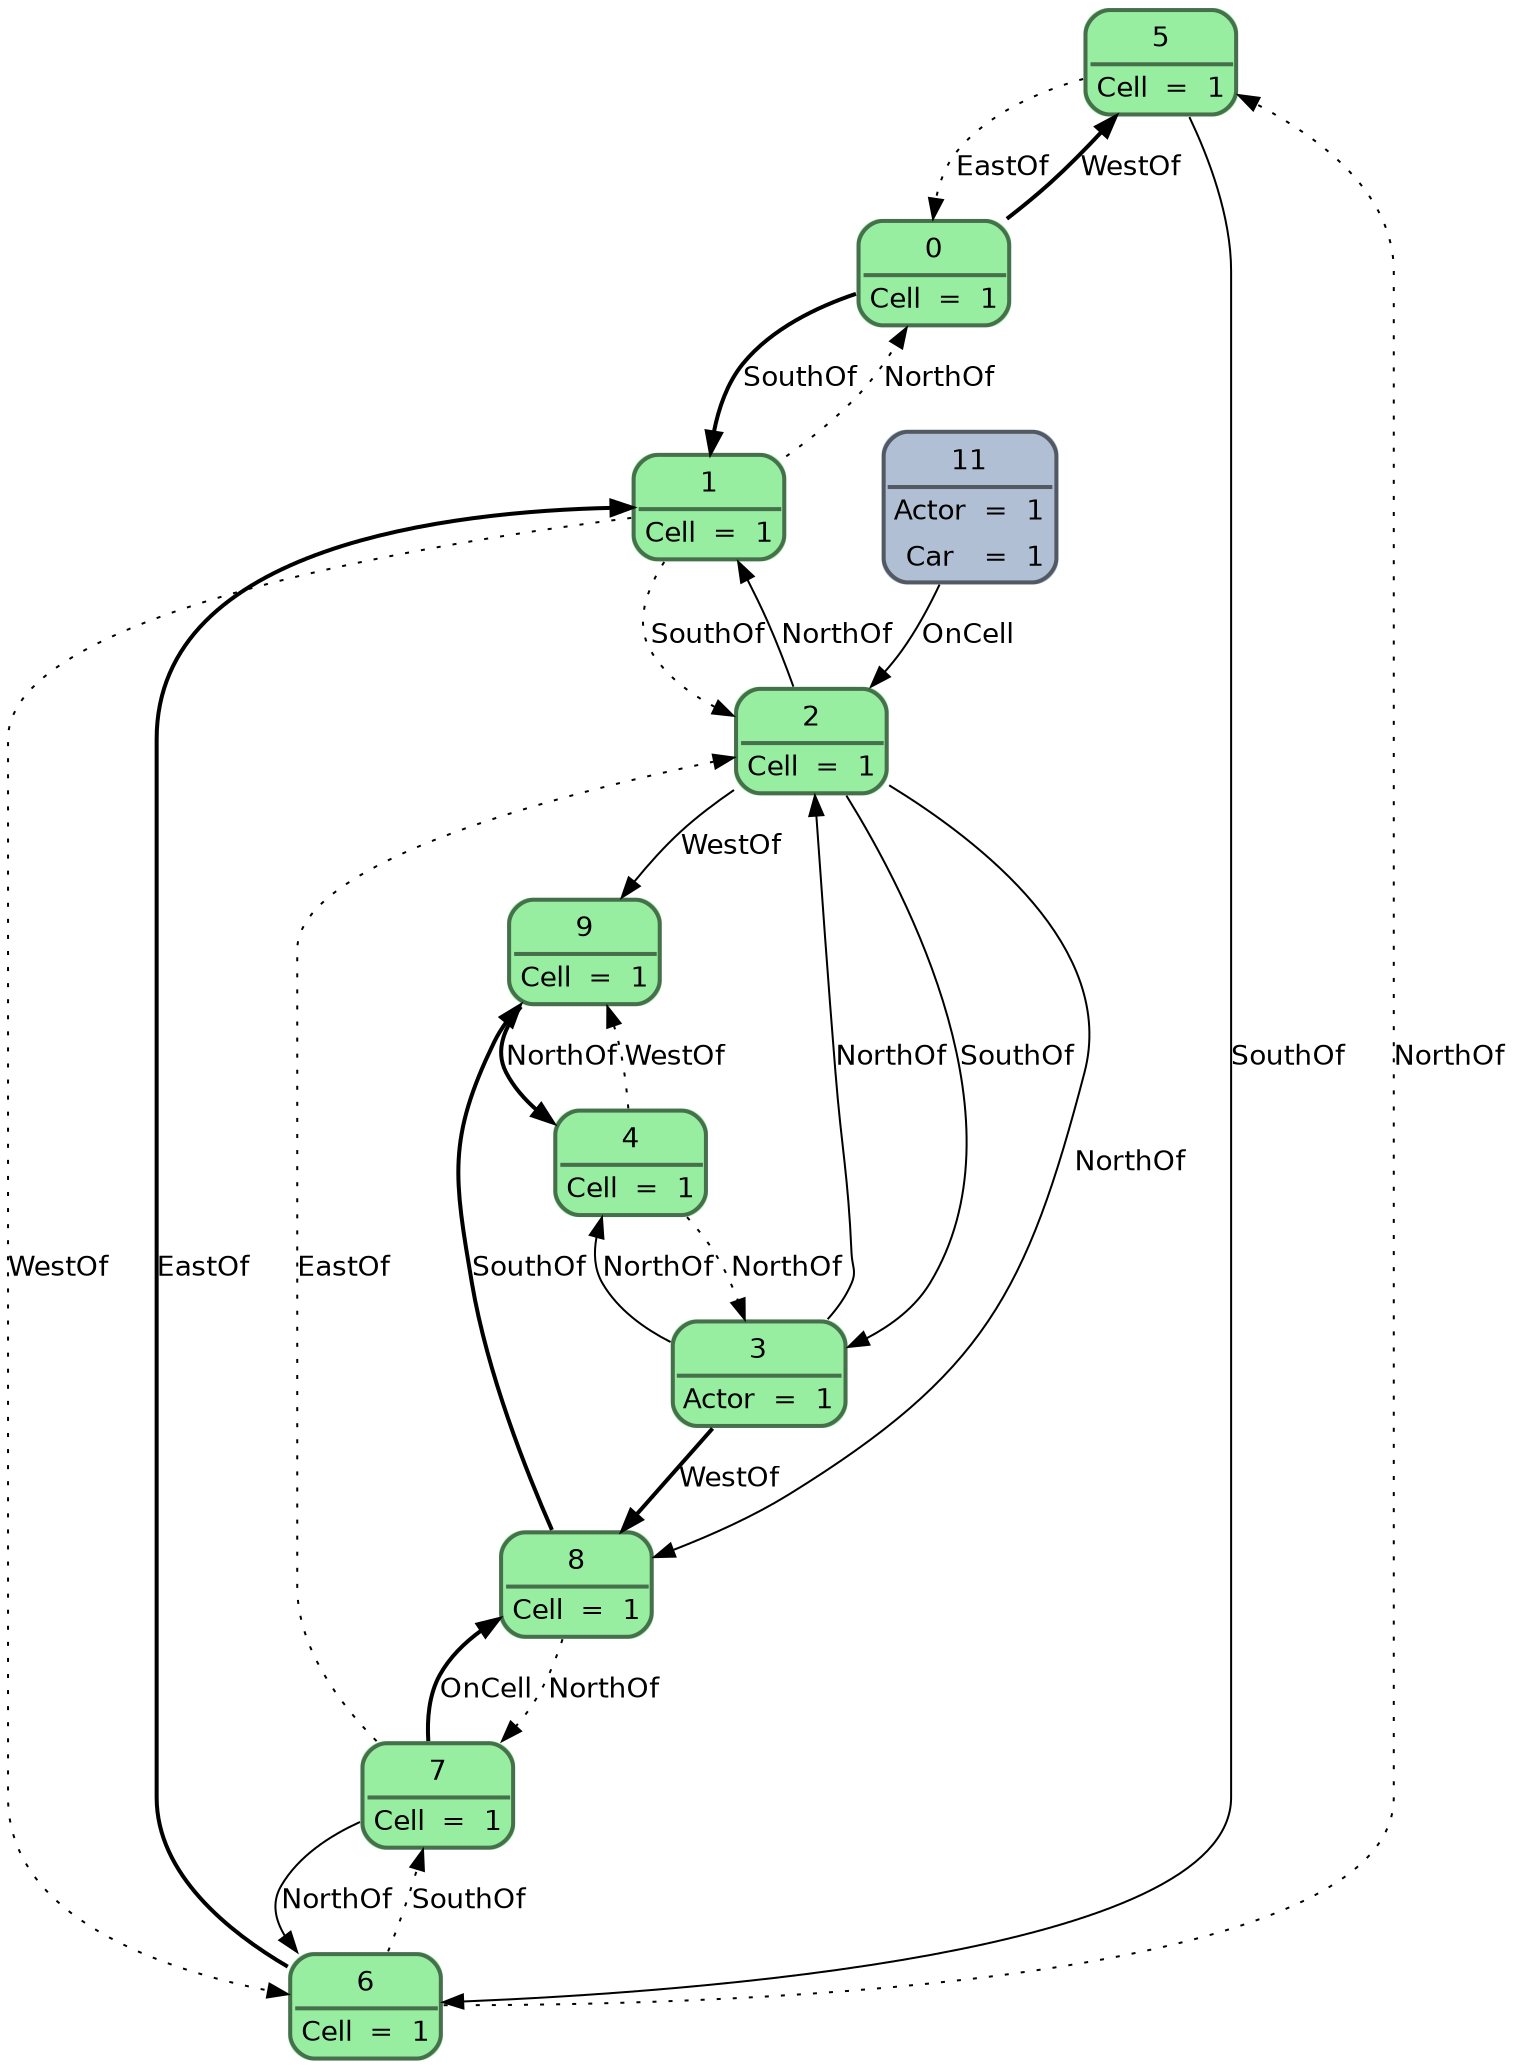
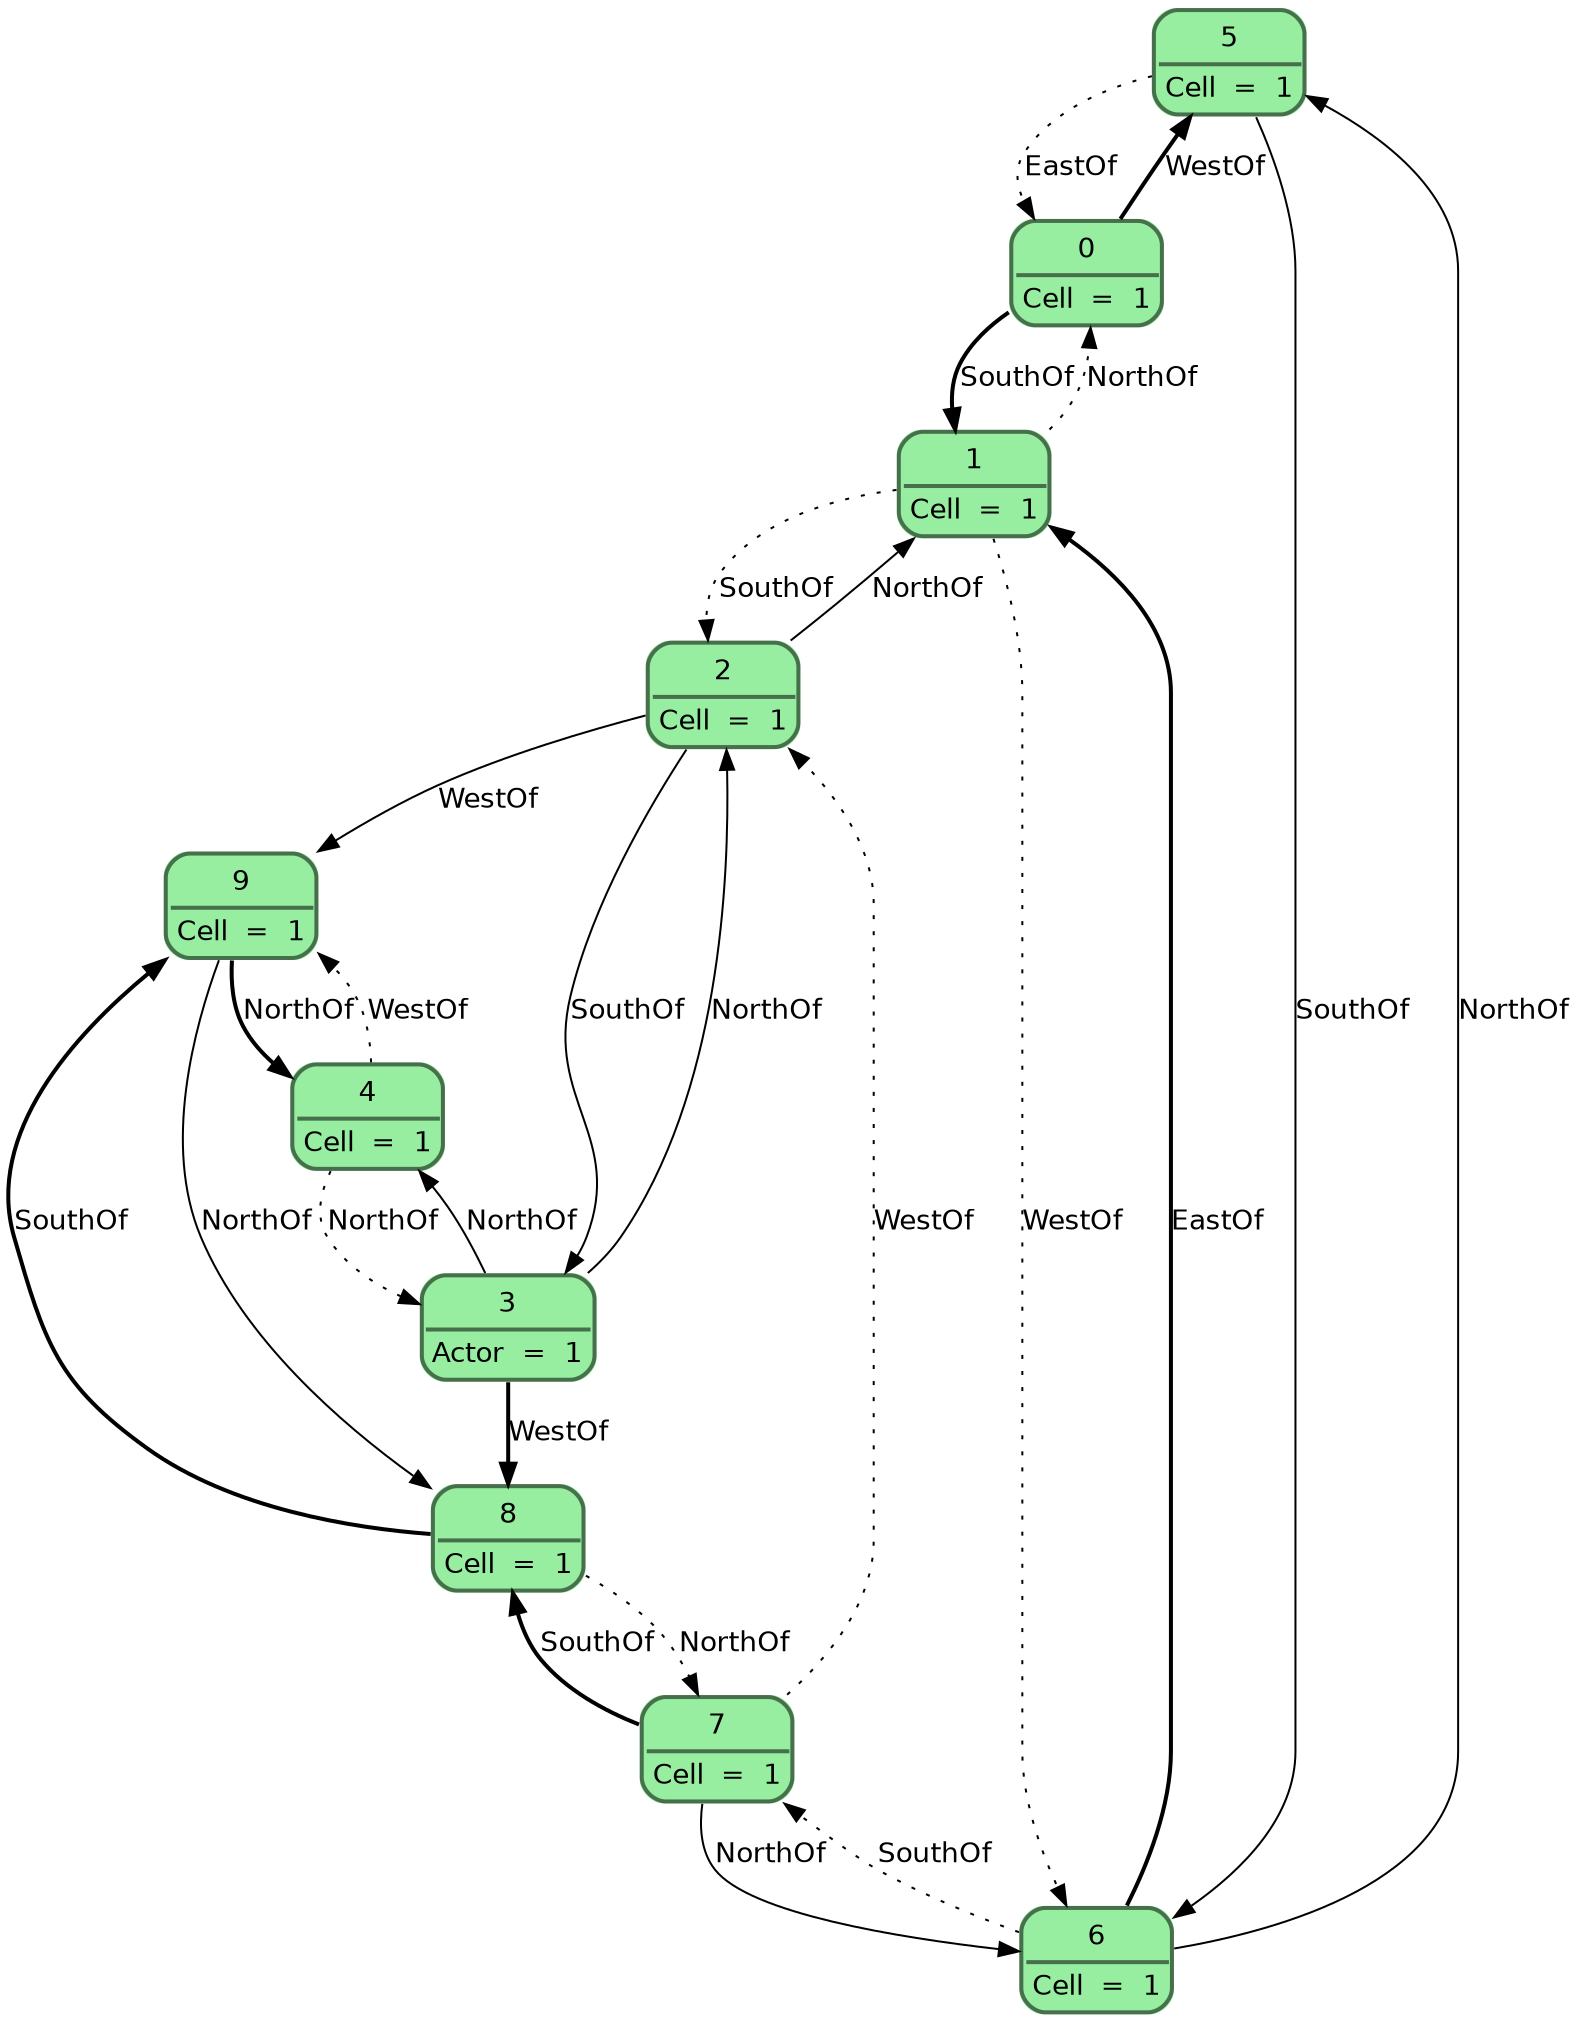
node "11": removed
edge "2" -> "8": now "9" -> "8"
edge "7" -> "2": label "EastOf" -> "WestOf"
edge "6" -> "5": style dotted -> solid
edge "7" -> "8": label "OnCell" -> "SouthOf"
